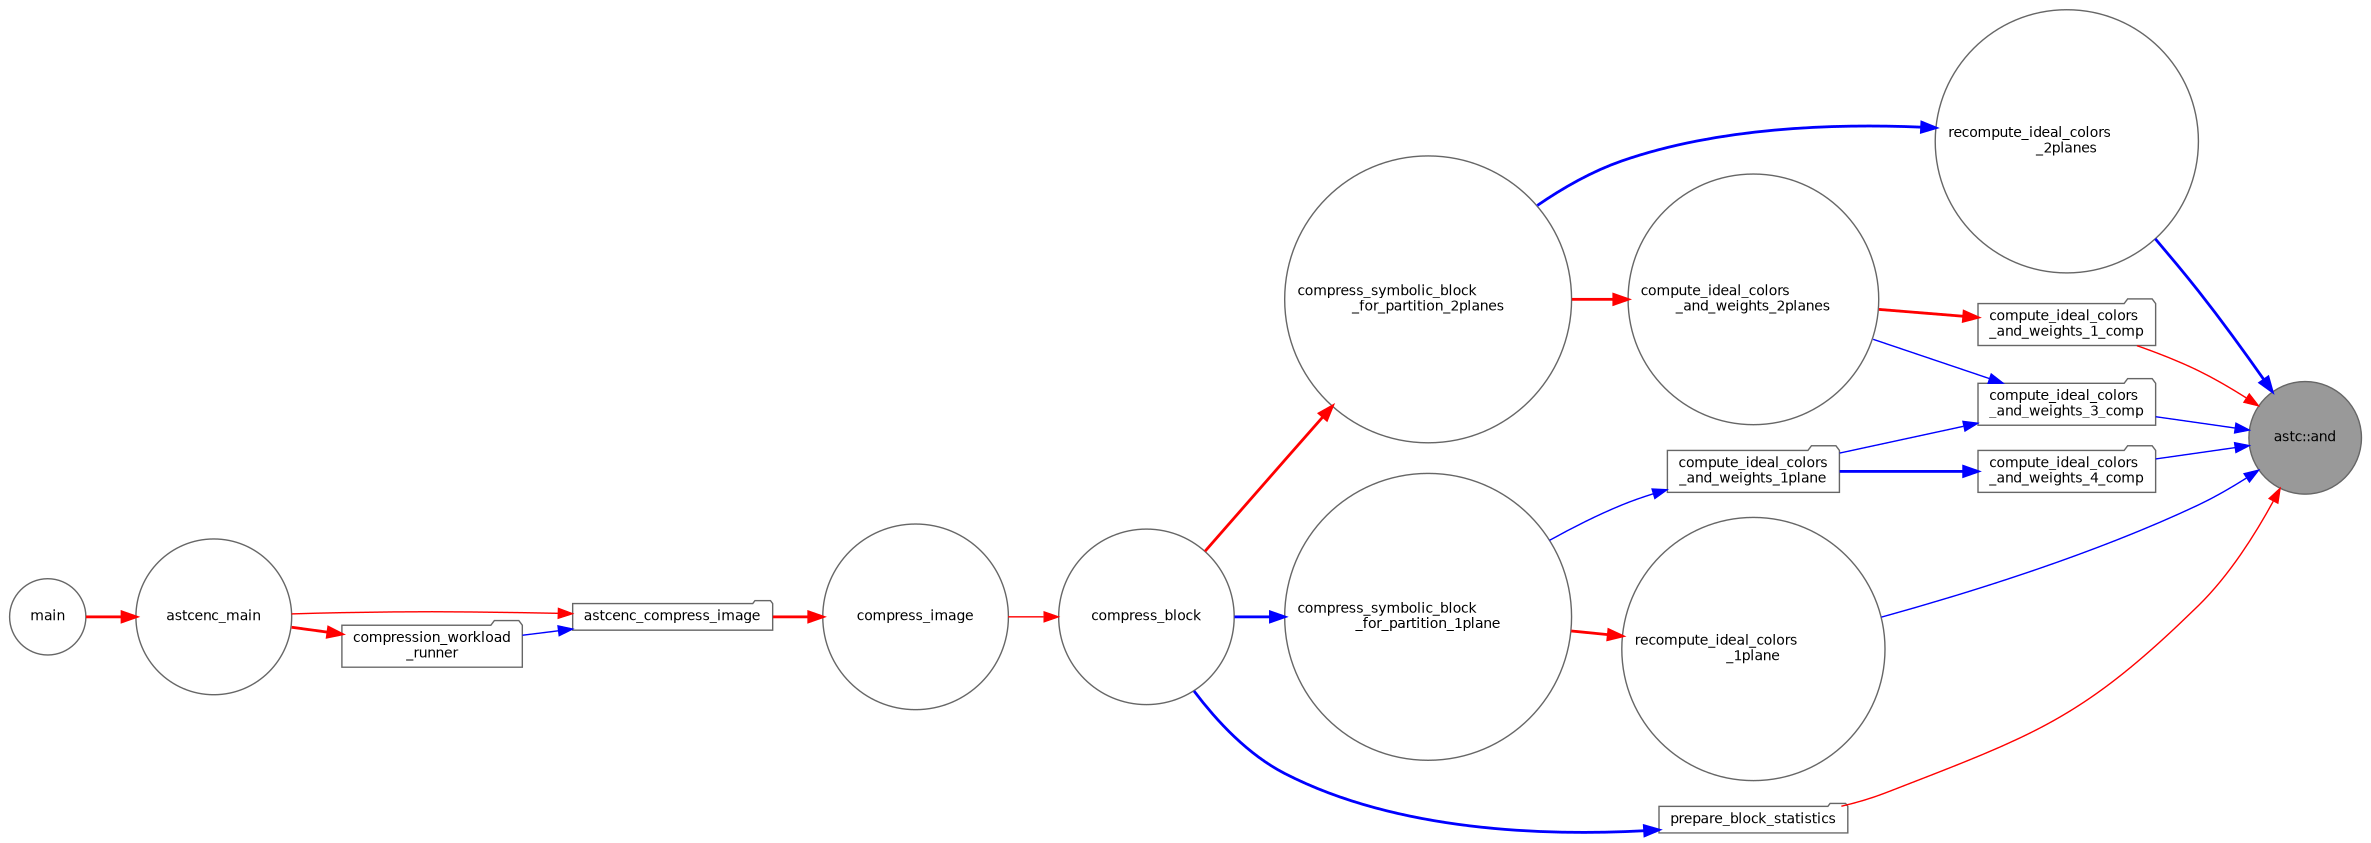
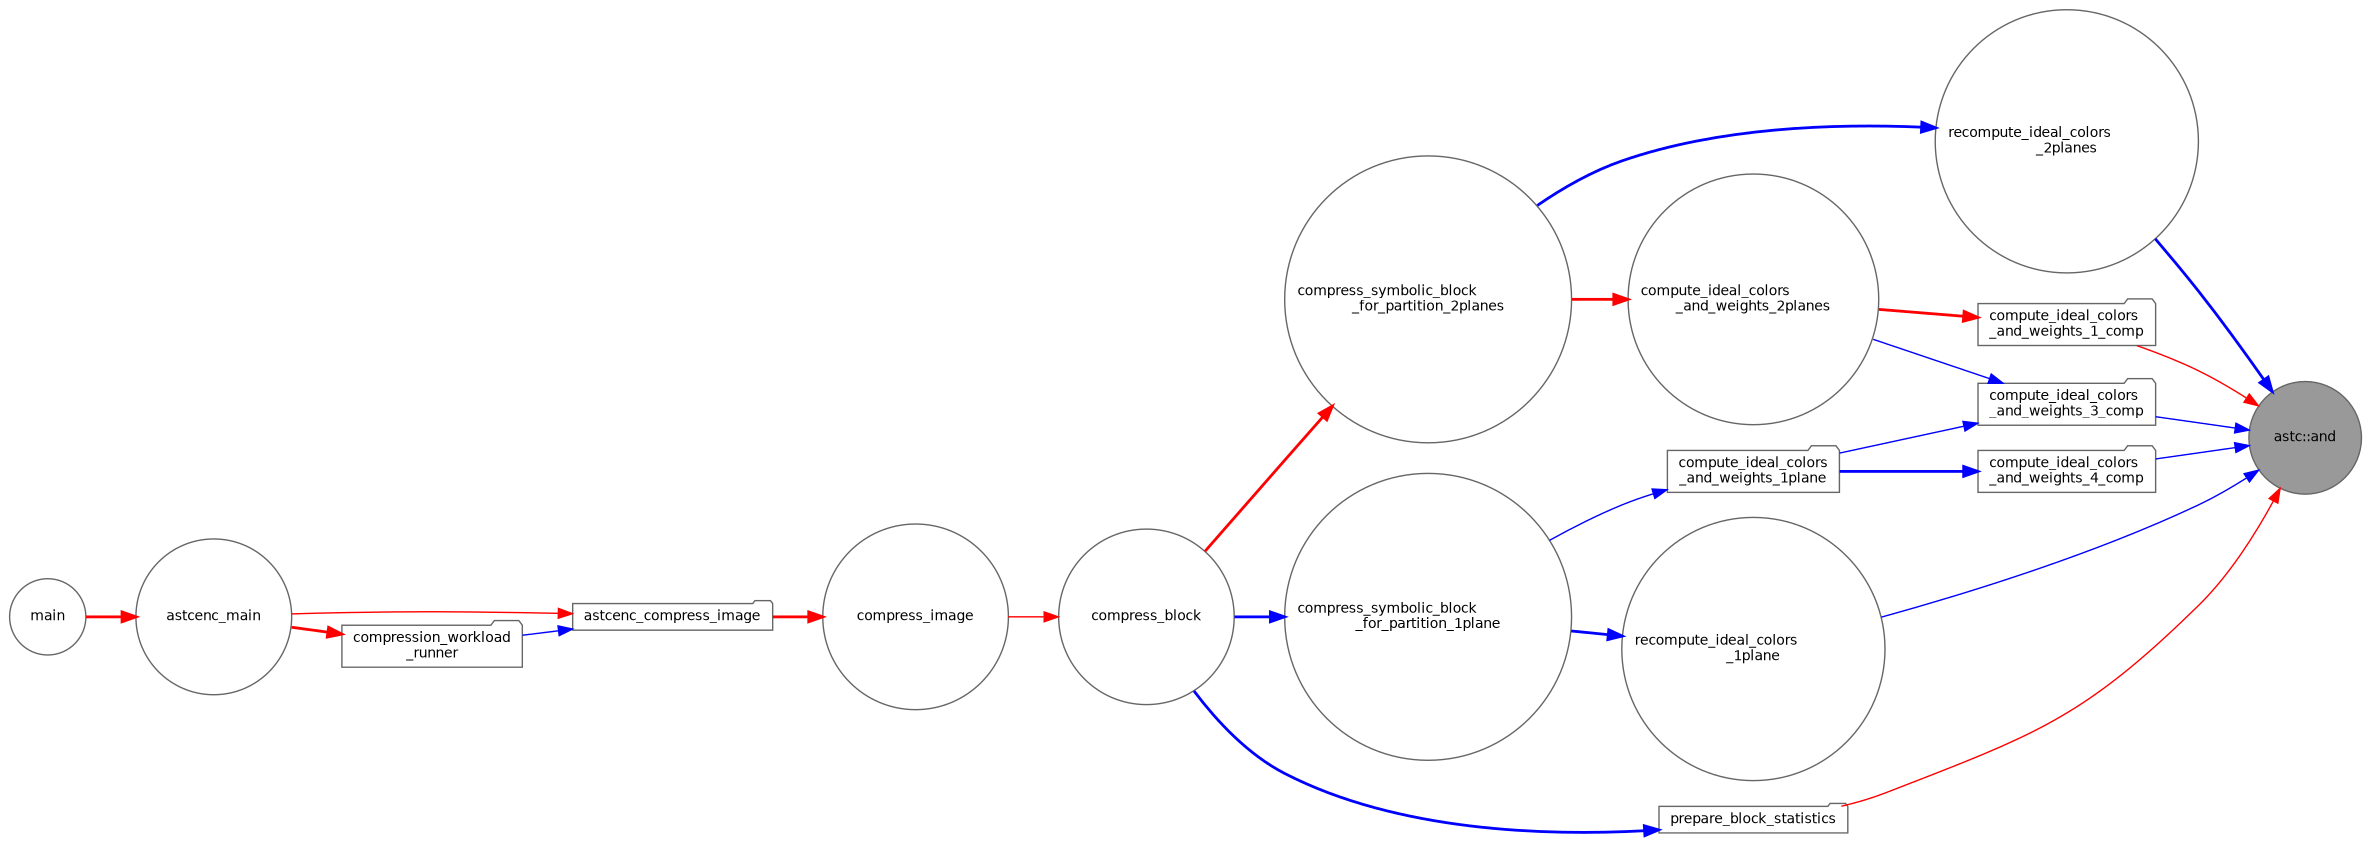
edge "compress_symbolic_block _for_partition_1plane" -> "recompute_ideal_colors _1plane": color red -> blue
